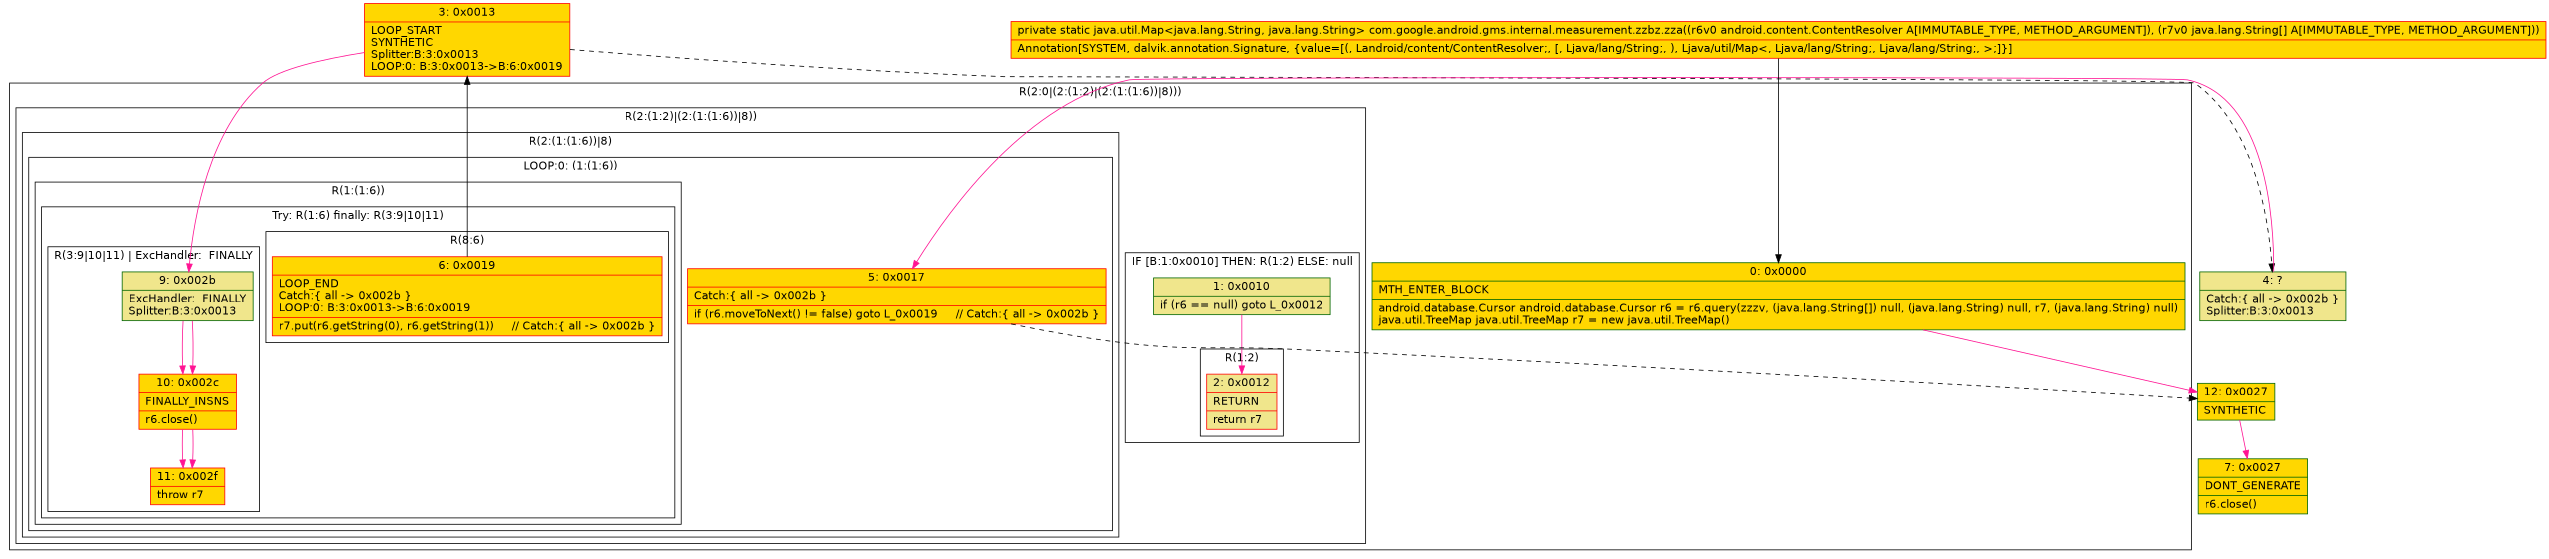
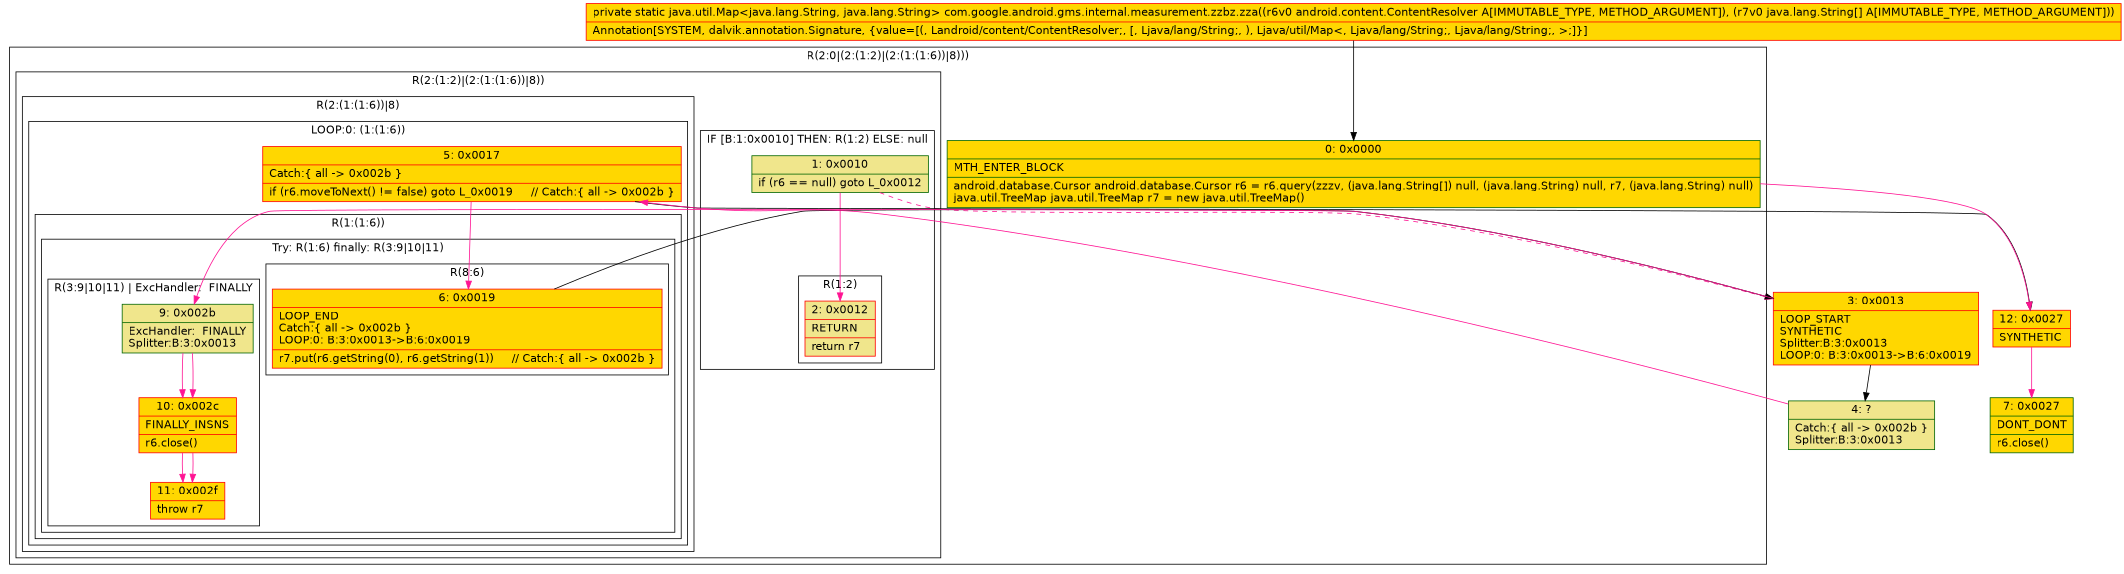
edge "3: 0x0013" -> "4: ?": style dashed -> solid
edge "1: 0x0010" -> "3: 0x0013": added
edge "5: 0x0017" -> "6: 0x0019": added
edge "5: 0x0017" -> "12: 0x0027": style dashed -> solid
node "12: 0x0027": color darkgreen -> red
node "7: 0x0027": text "DONT_GENERATE" -> "DONT_DONT"
